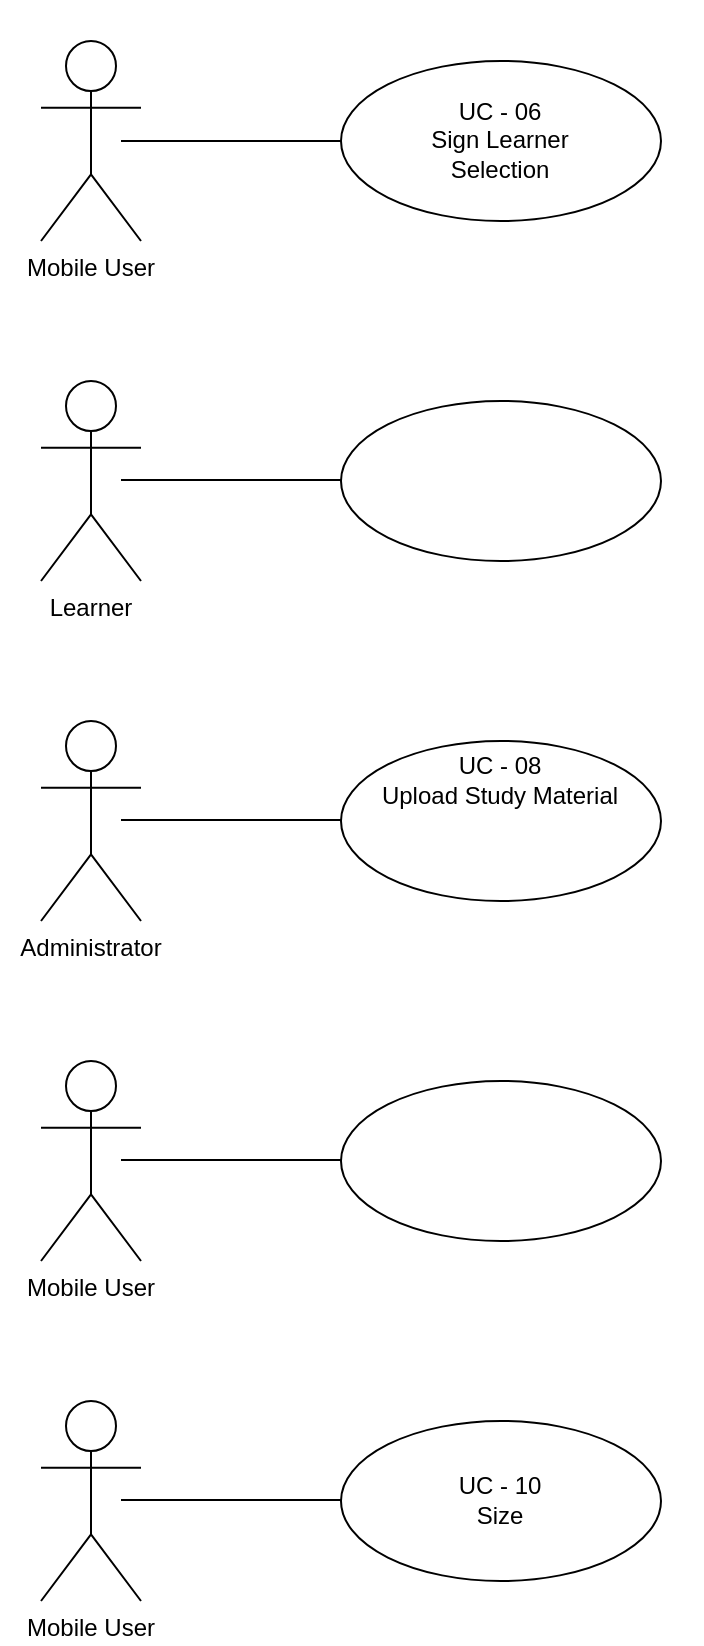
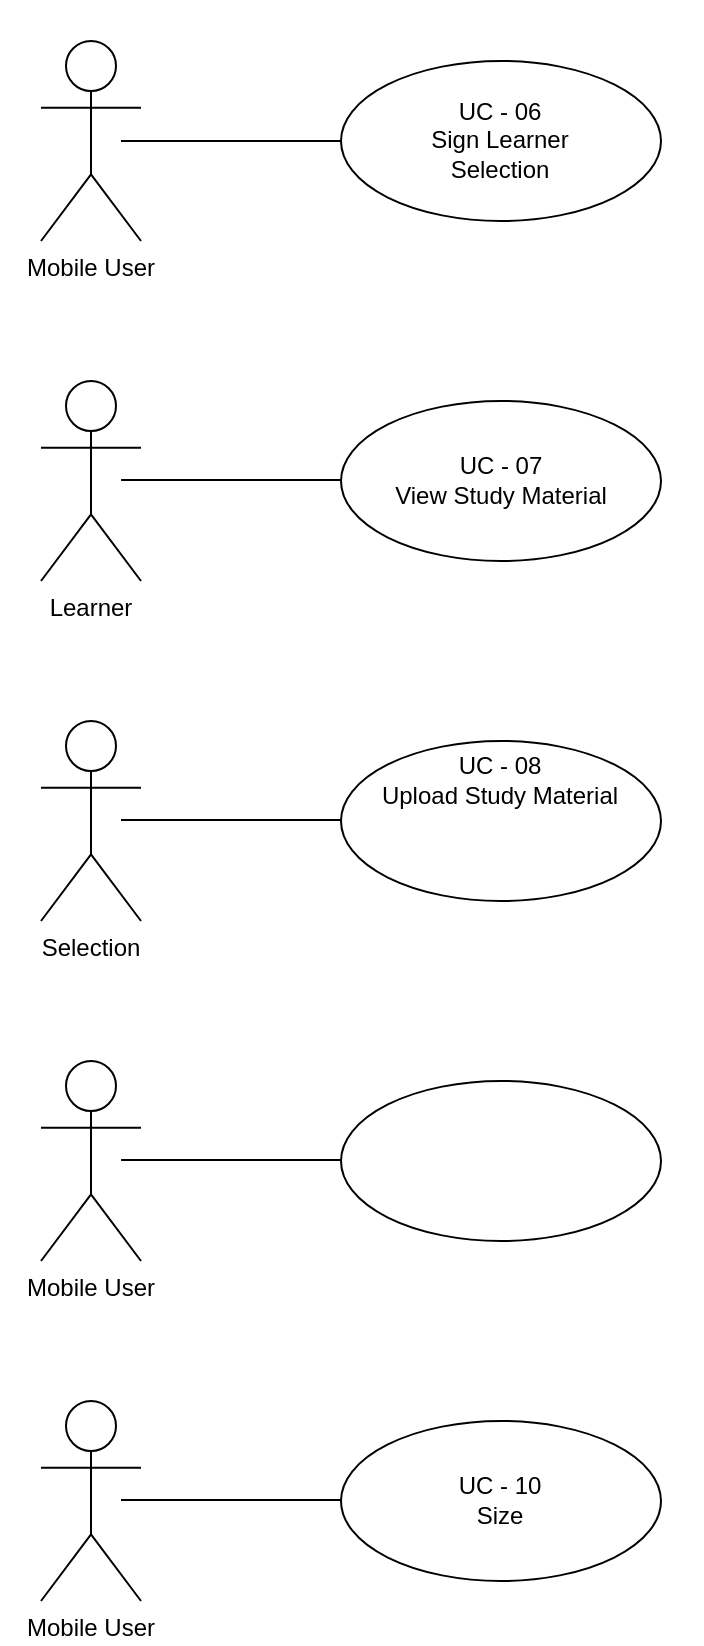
node "UC - 07 View Study Material": added
node "Administrator": label "Administrator" -> "Selection"
